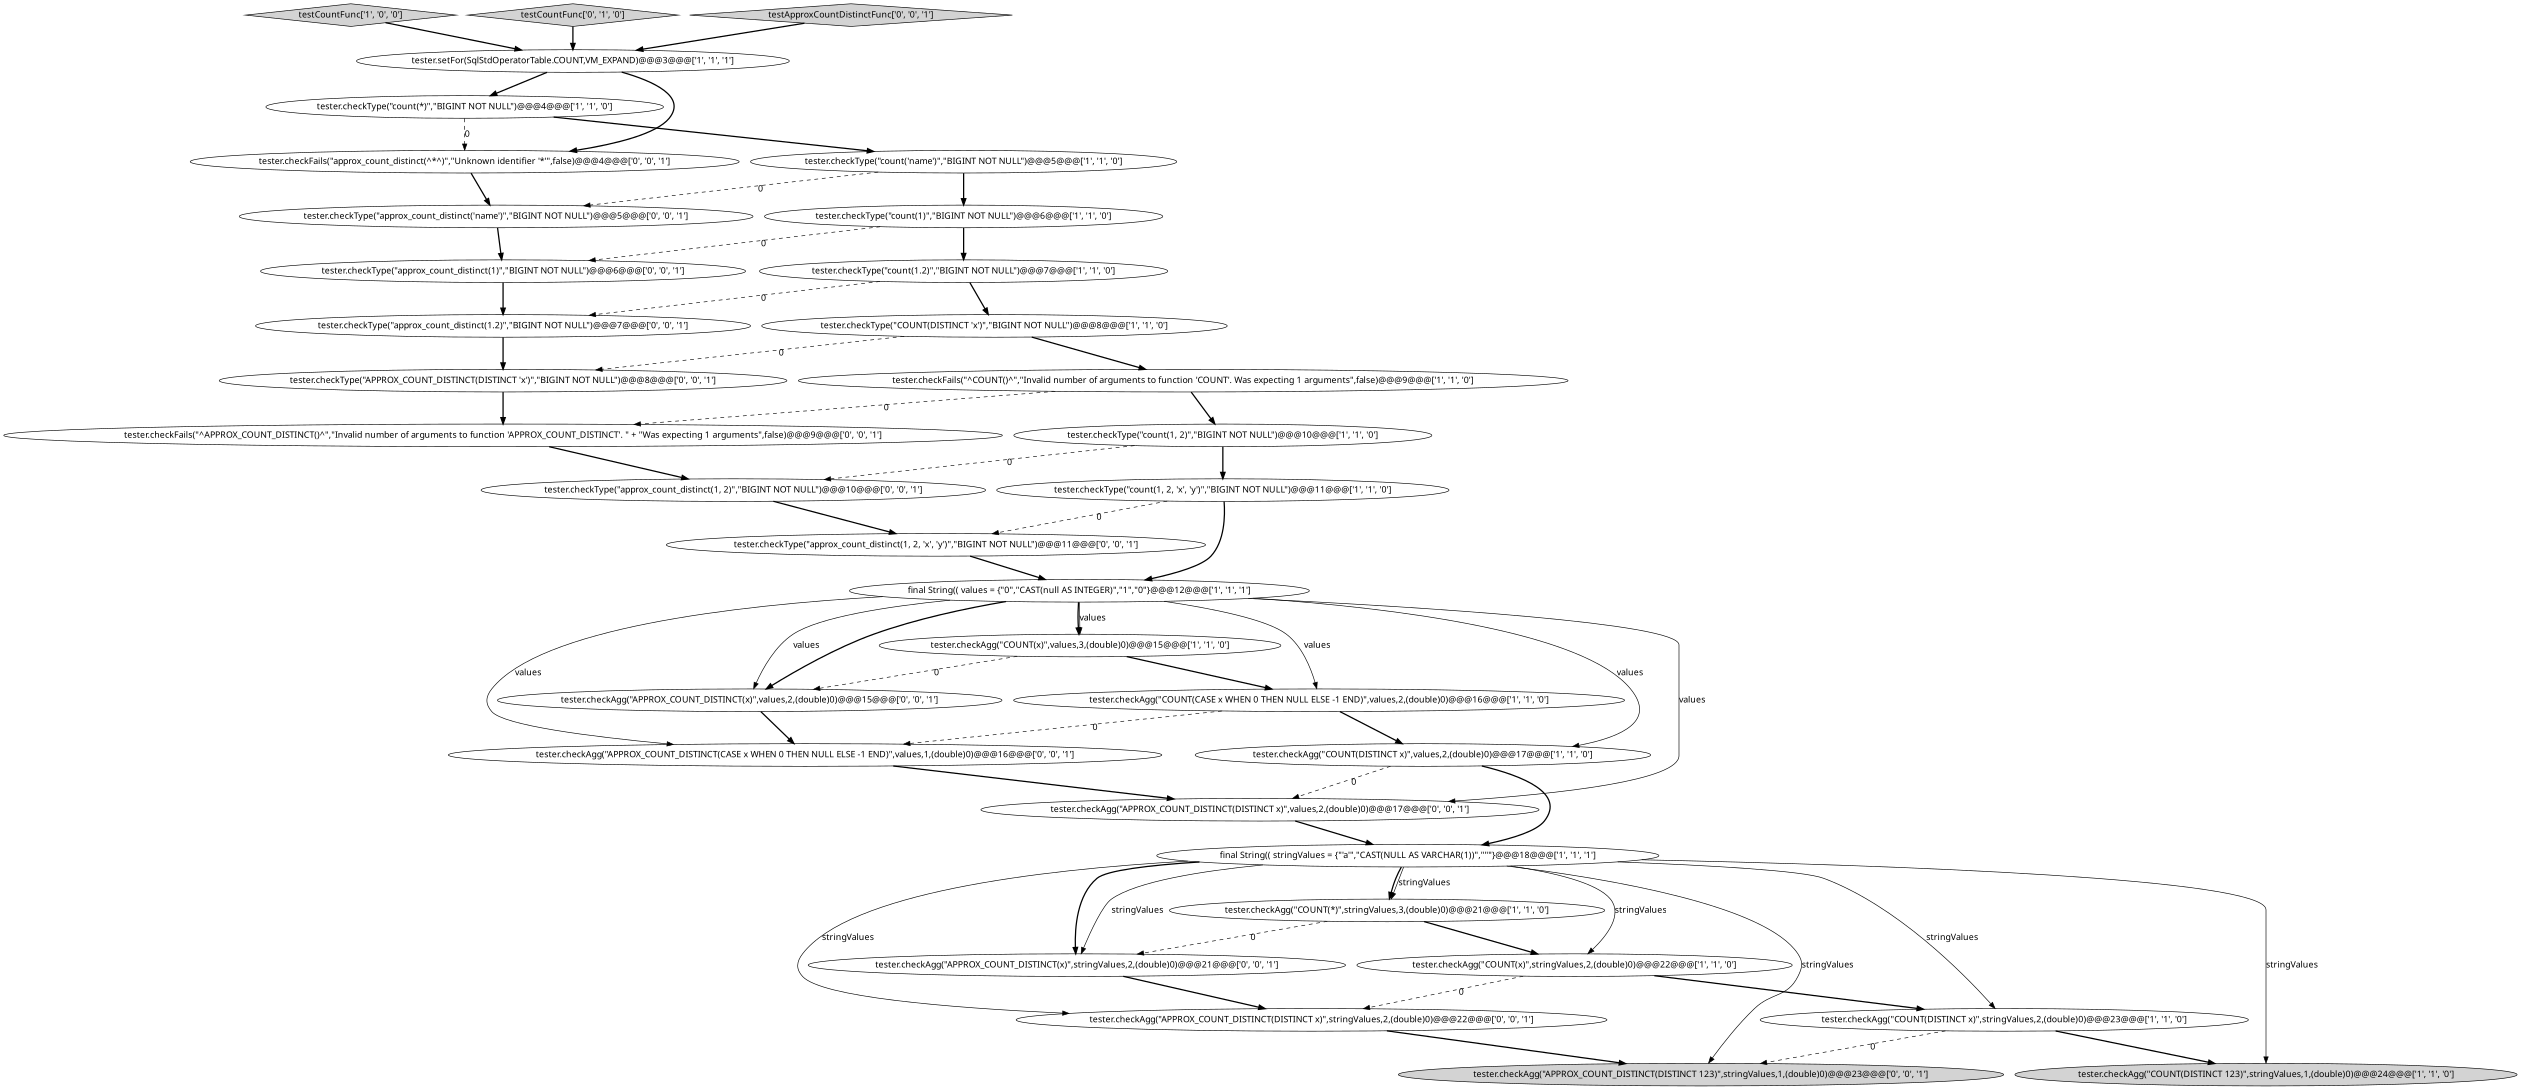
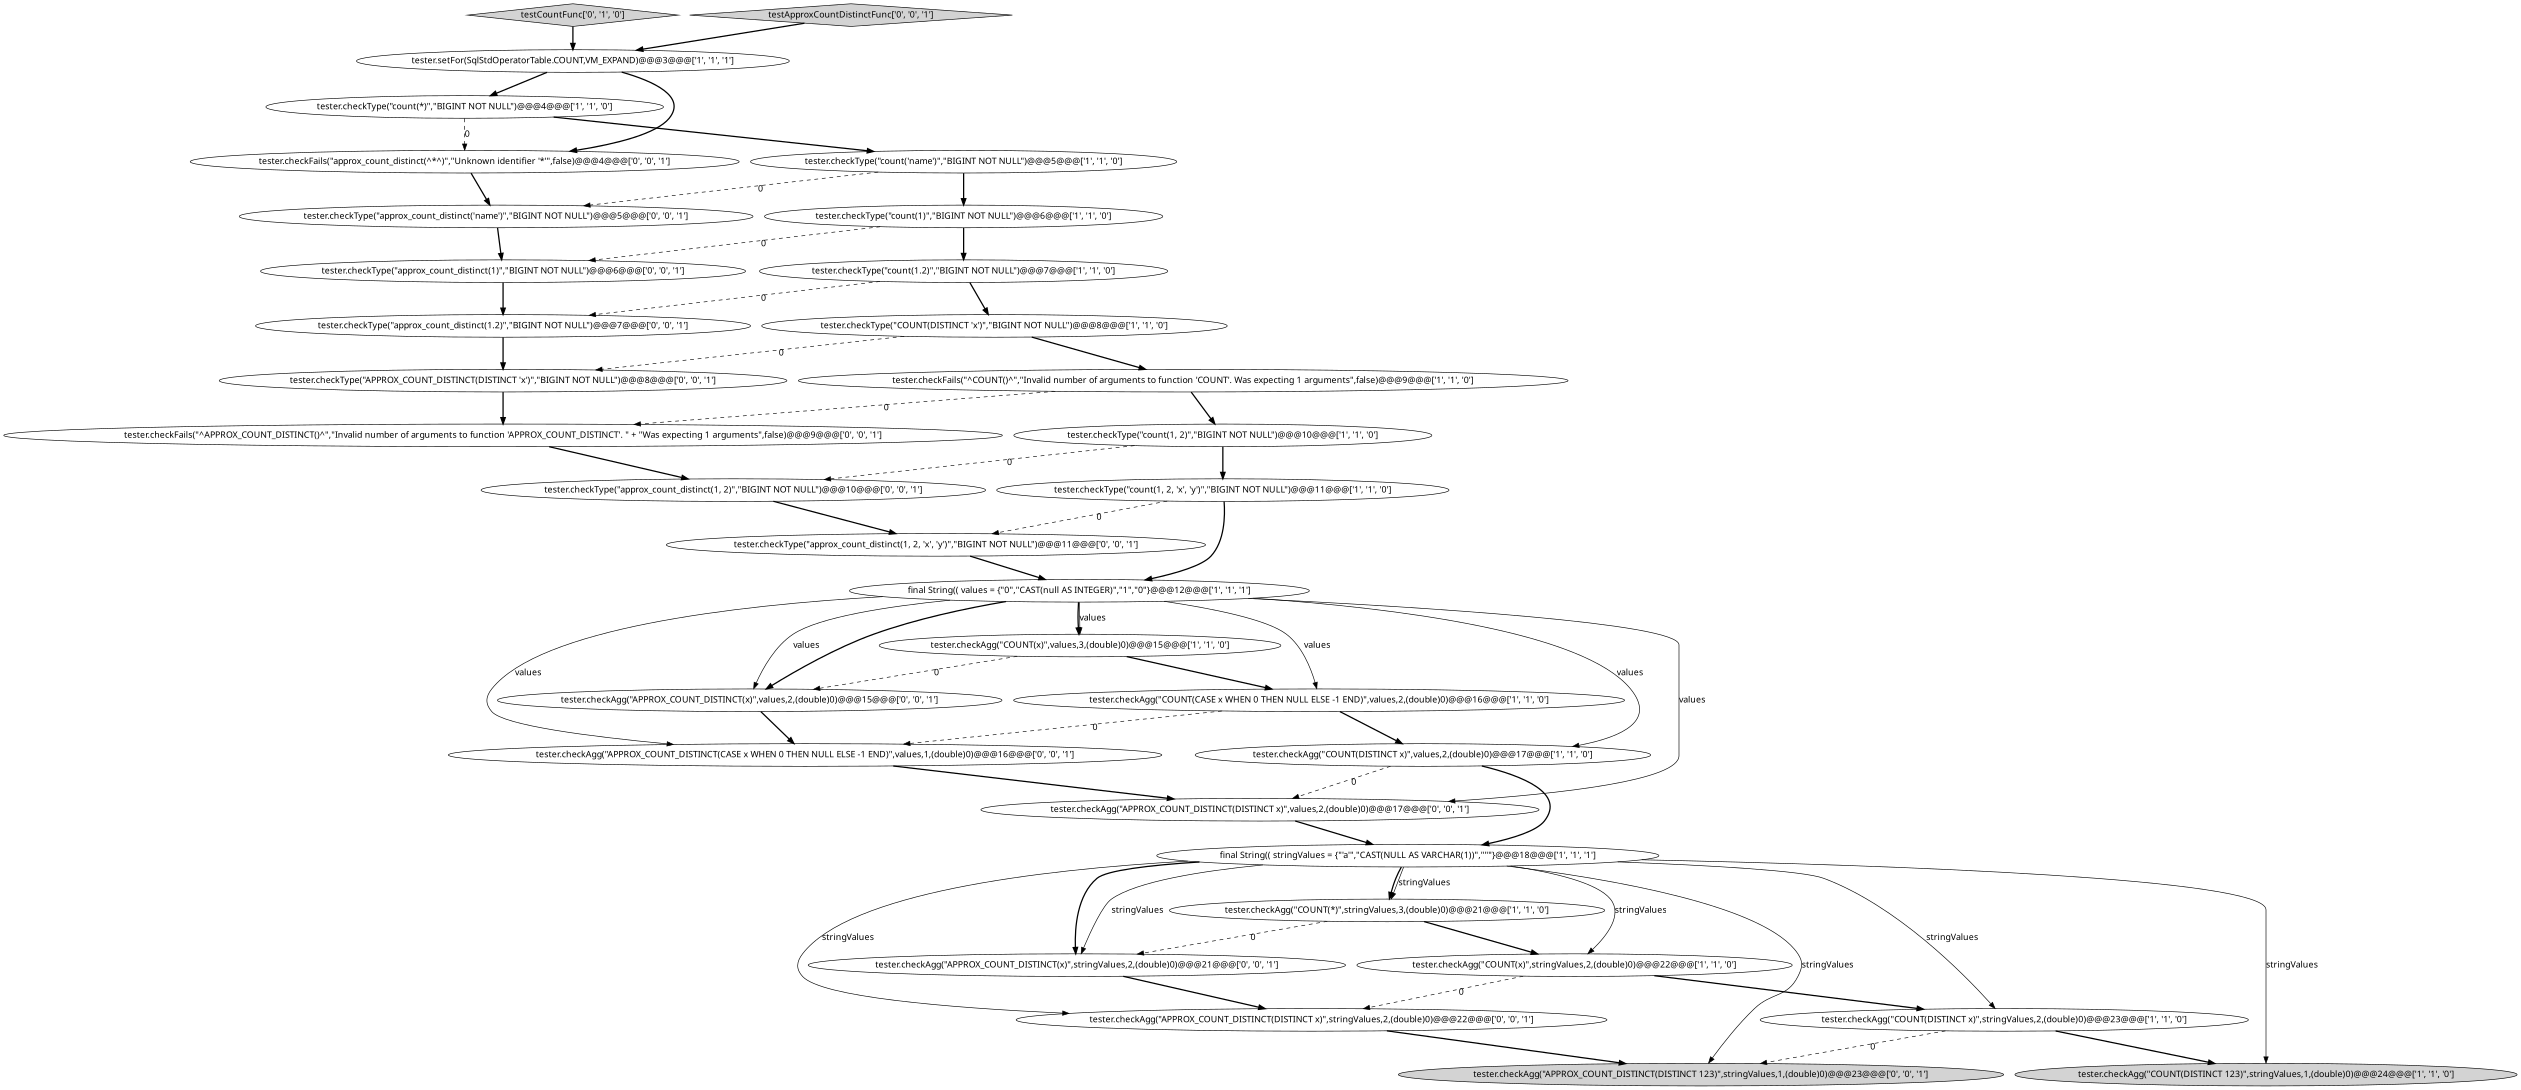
node "testCountFunc['1', '0', '0']": removed
